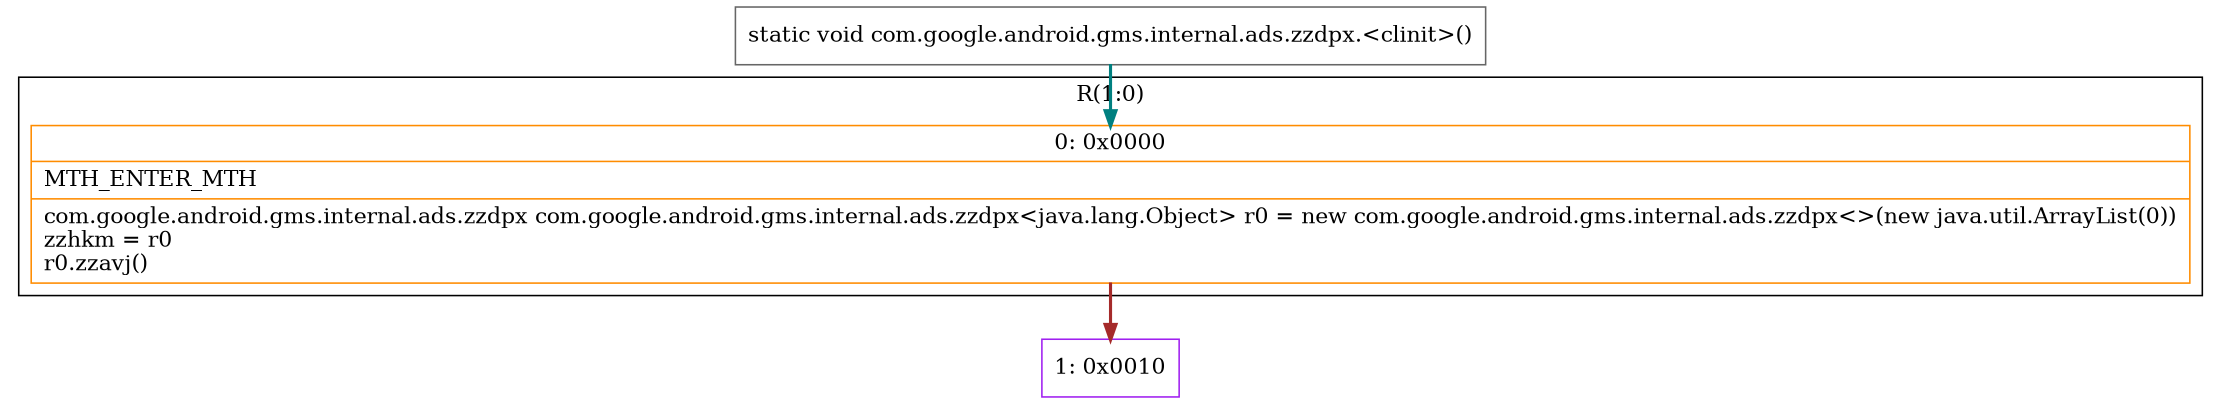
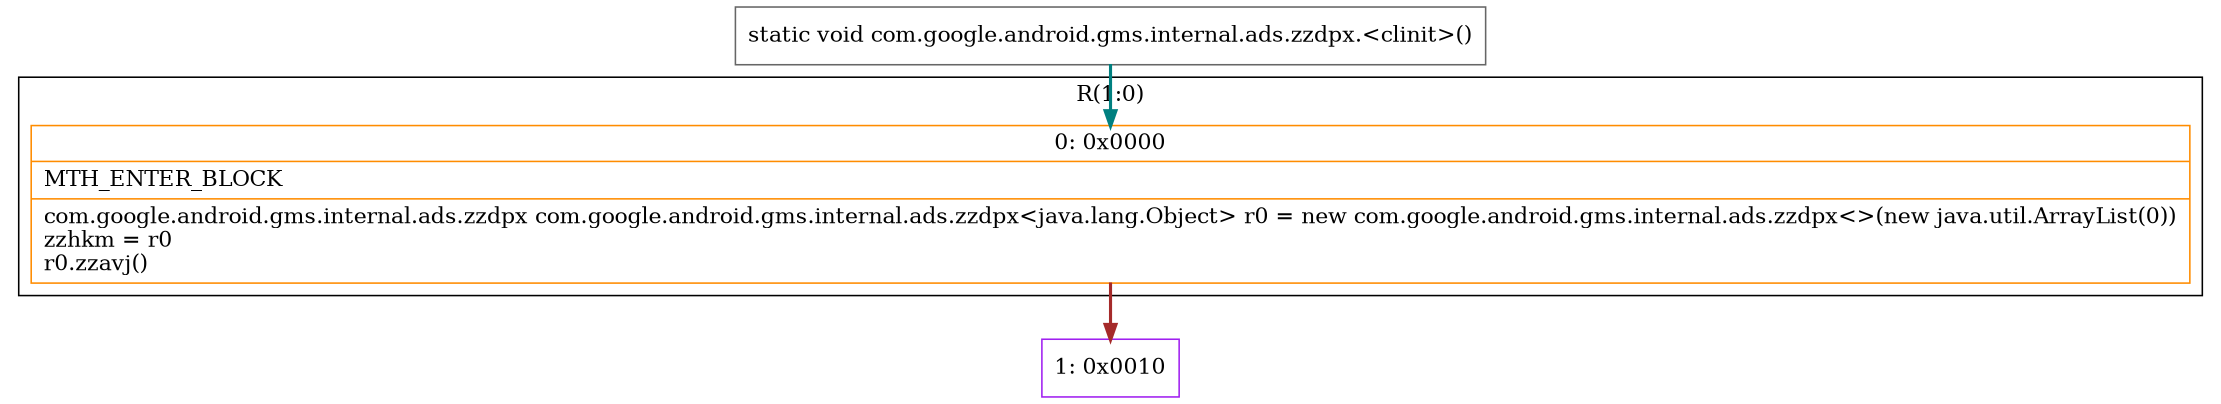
node "0: 0x0000": text "MTH_ENTER_MTH" -> "MTH_ENTER_BLOCK"
